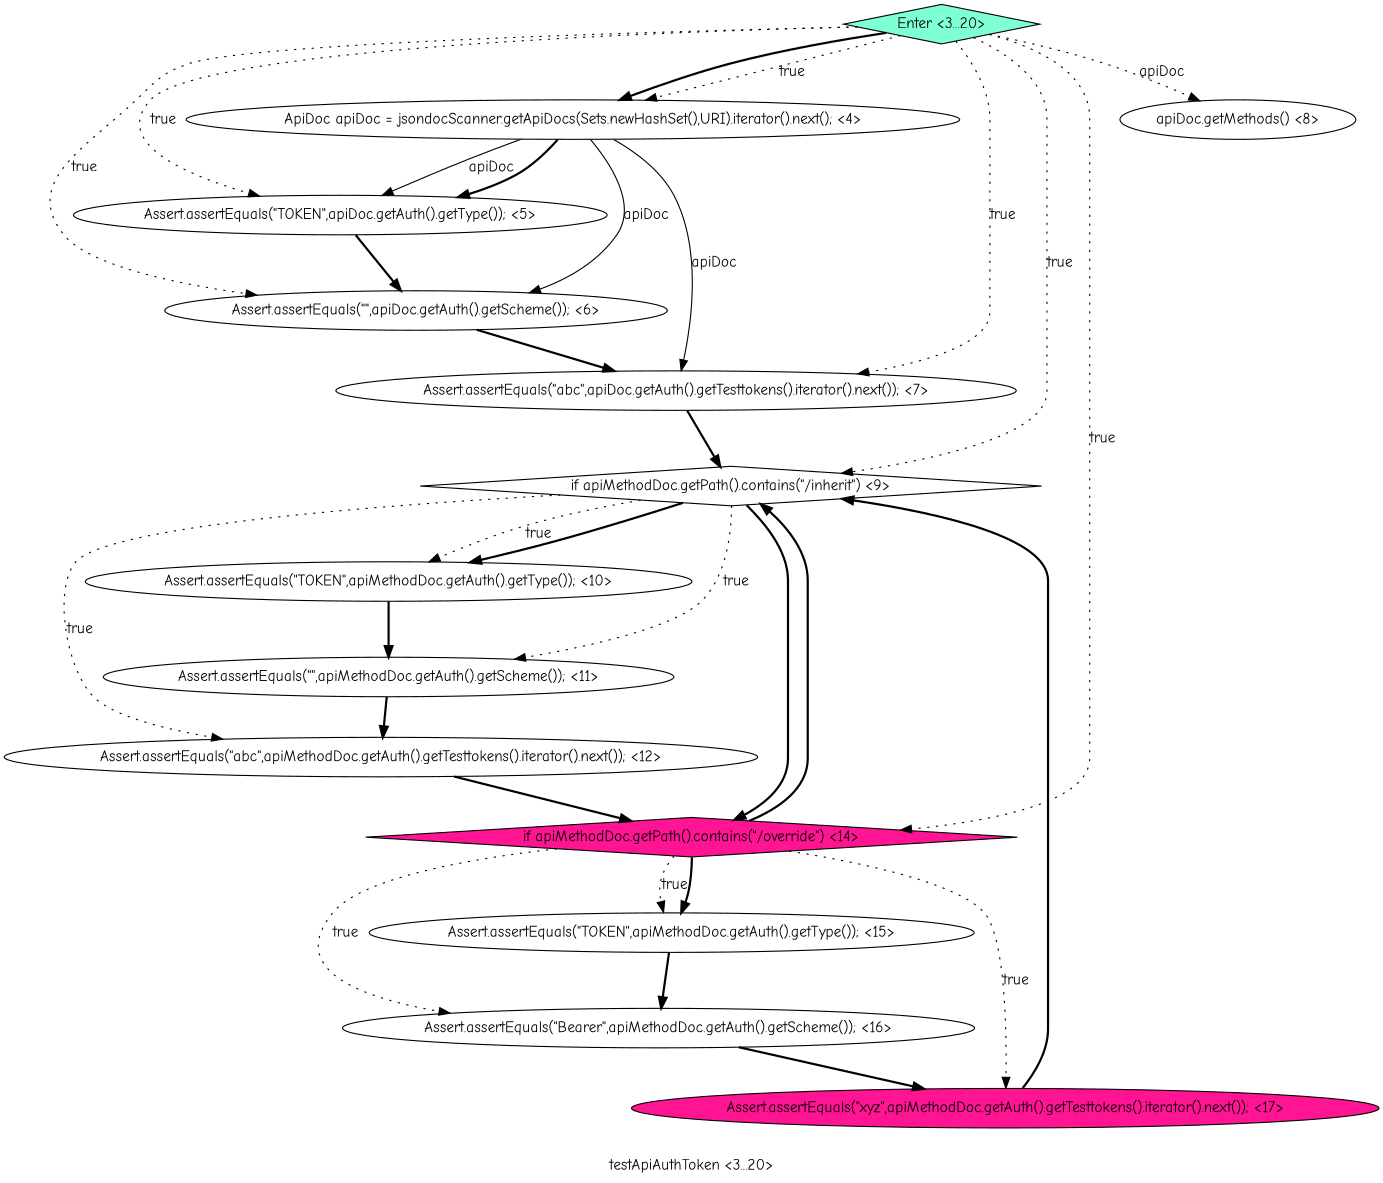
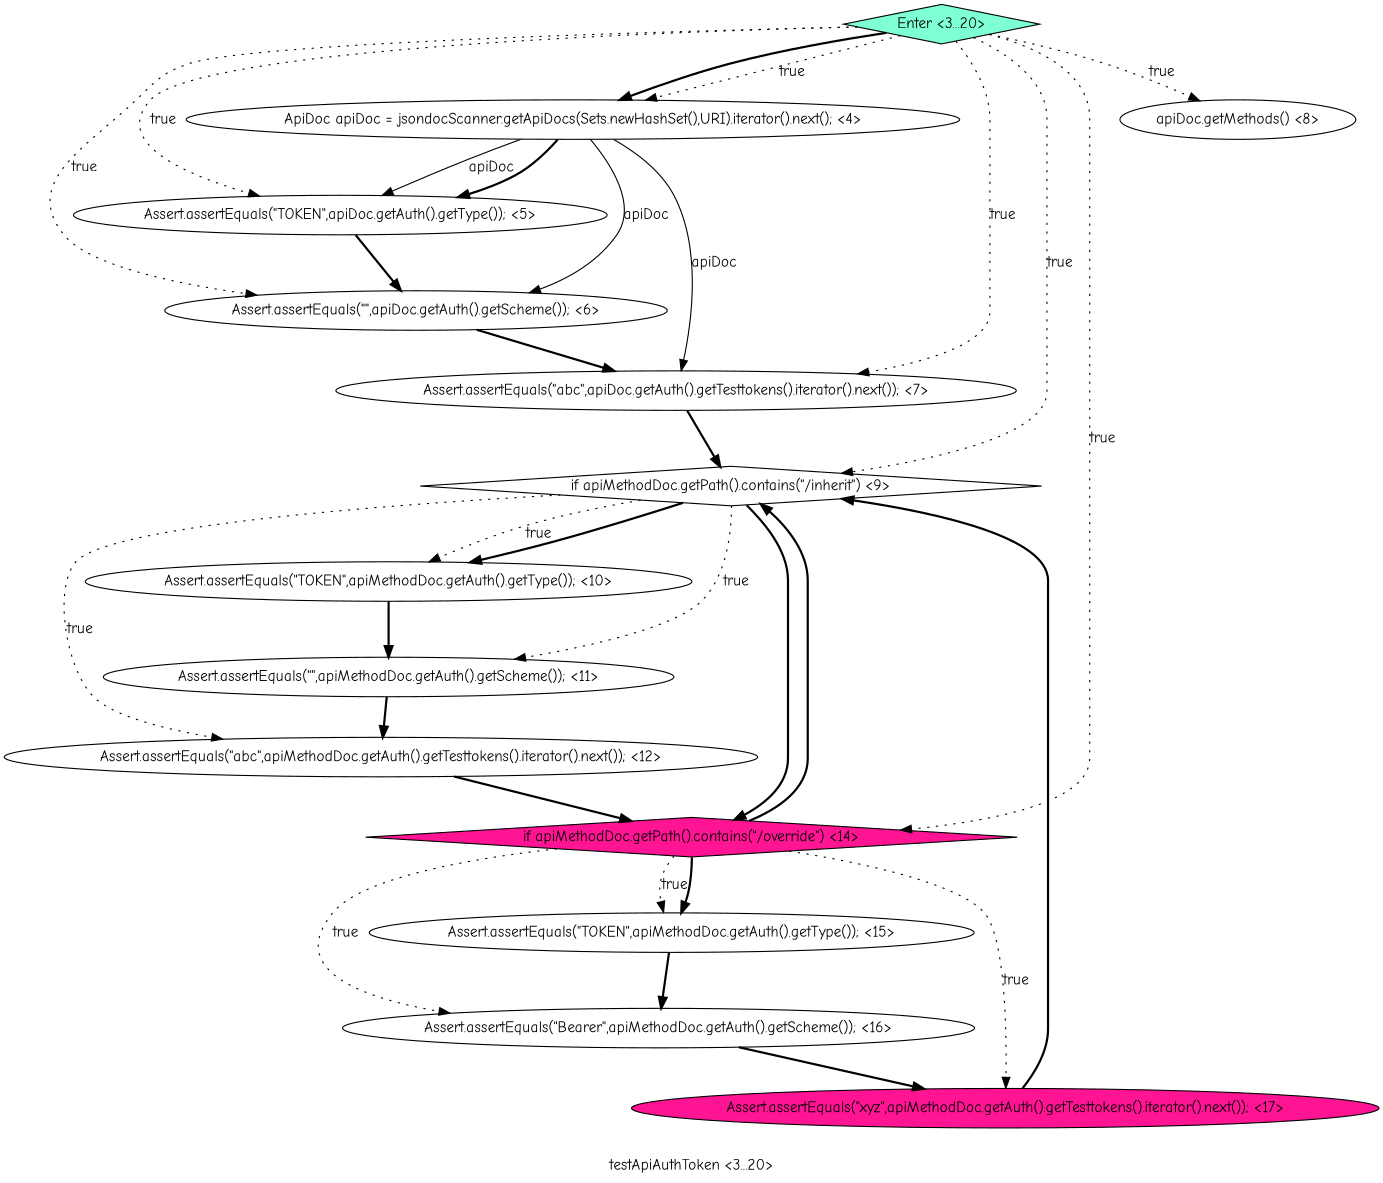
edge "Enter <3...20>" -> "apiDoc.getMethods() <8>": label "apiDoc" -> "true"
